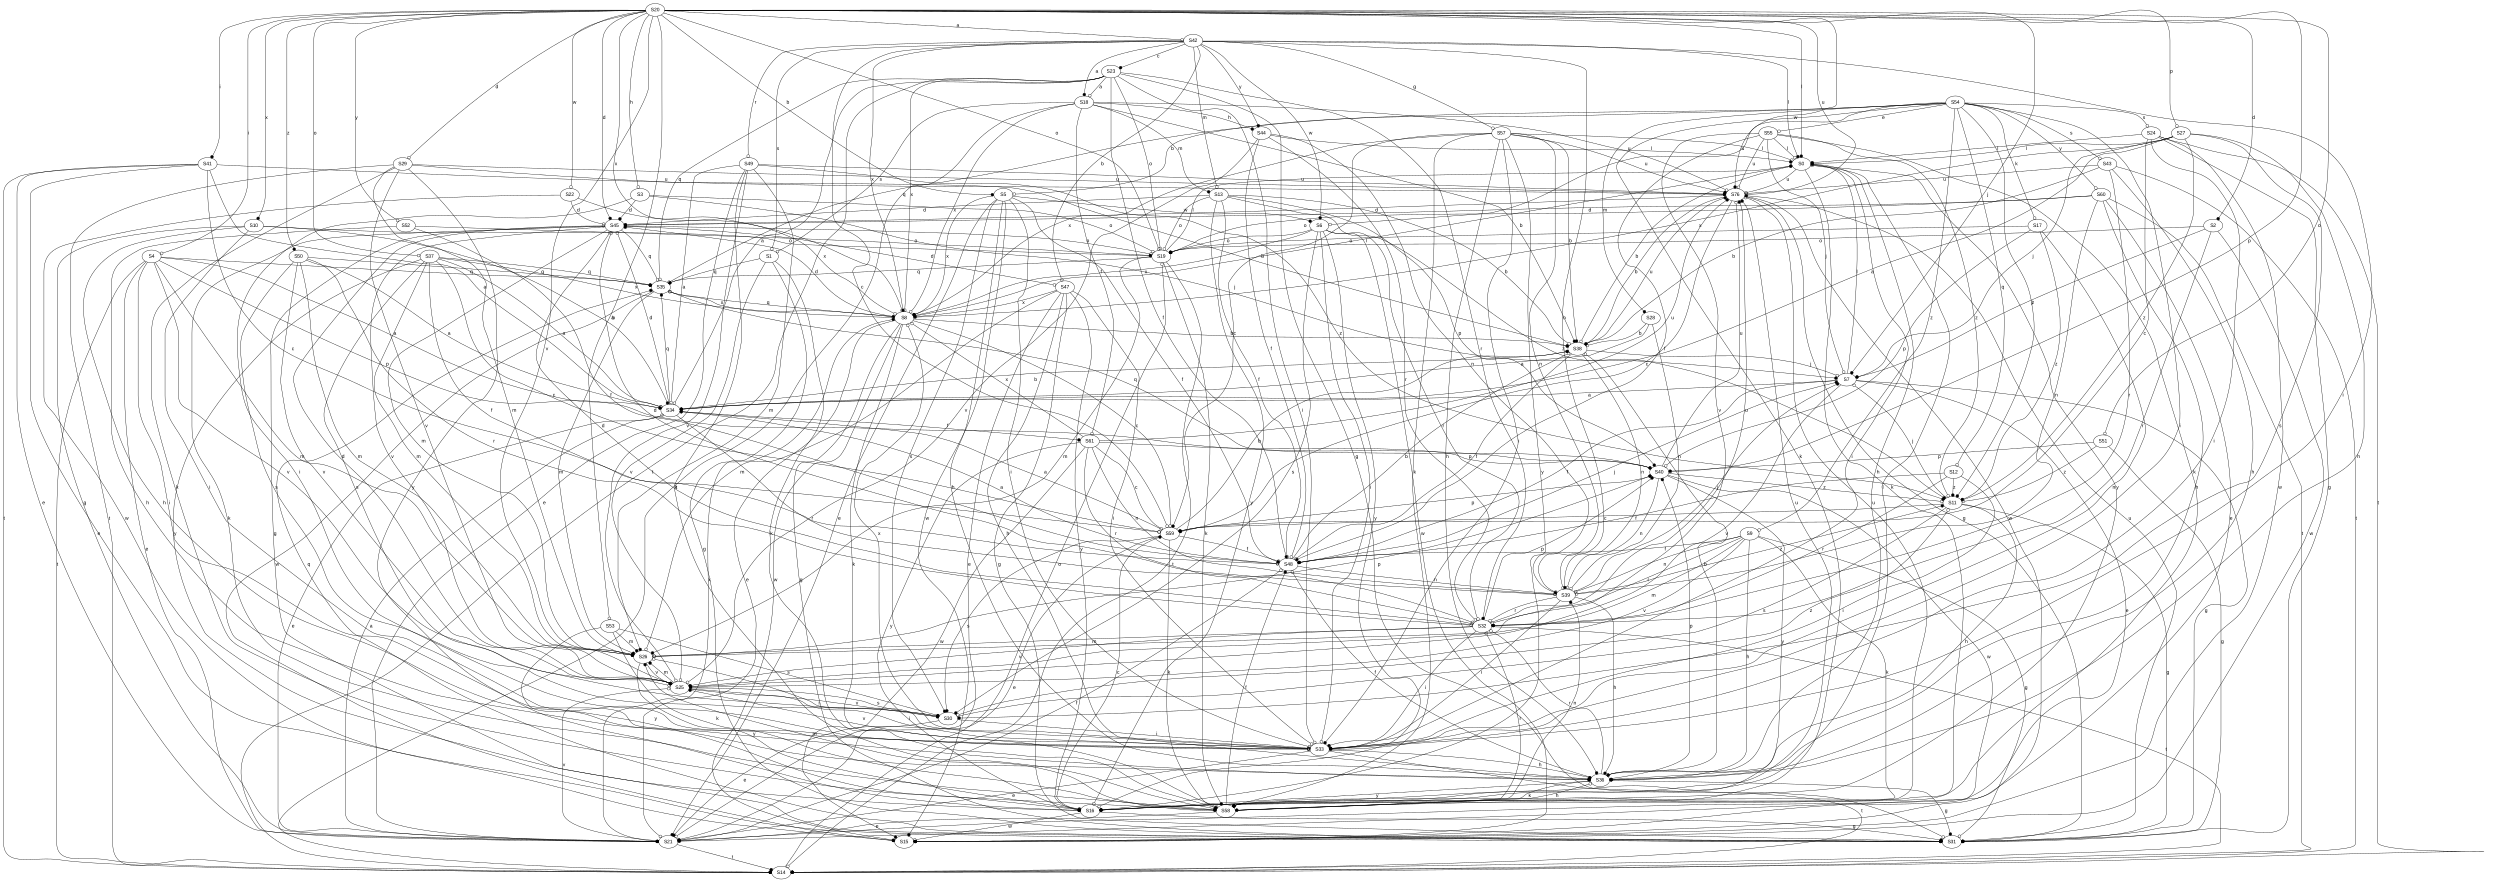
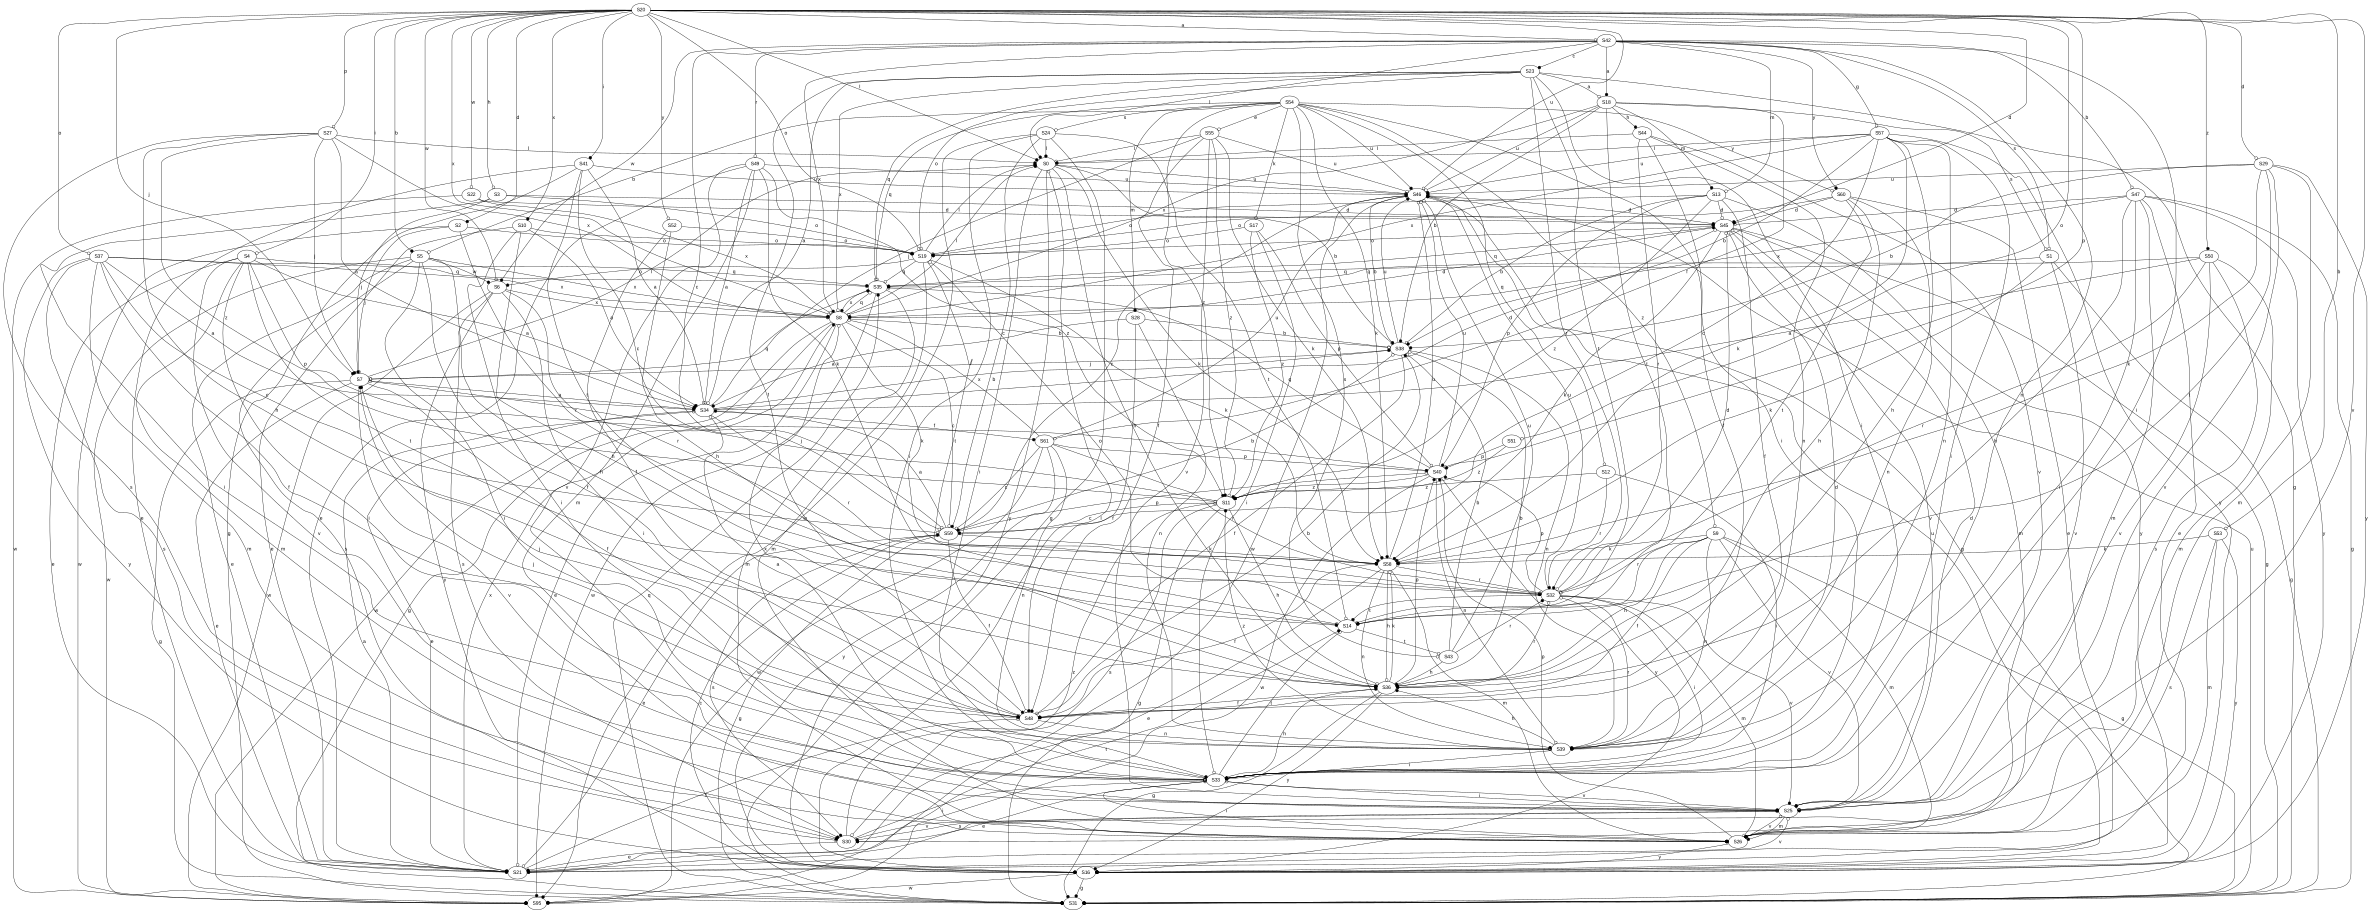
edge "S42" -> "S44": now "S42" -> "S60"
node "S76": label "S76" -> "S46"
edge "S6" -> "S19": reversed
edge "S45" -> "S47": reversed
edge "S48" -> "S38": arrowhead odot -> dot
edge "S17" -> "S33": label "n" -> "i"
edge "S12" -> "S48": now "S28" -> "S48"
edge "S33" -> "S26": reversed
edge "S51" -> "S31": now "S59" -> "S31"
node "S15": label "S15" -> "S95"
edge "S43" -> "S14": reversed
